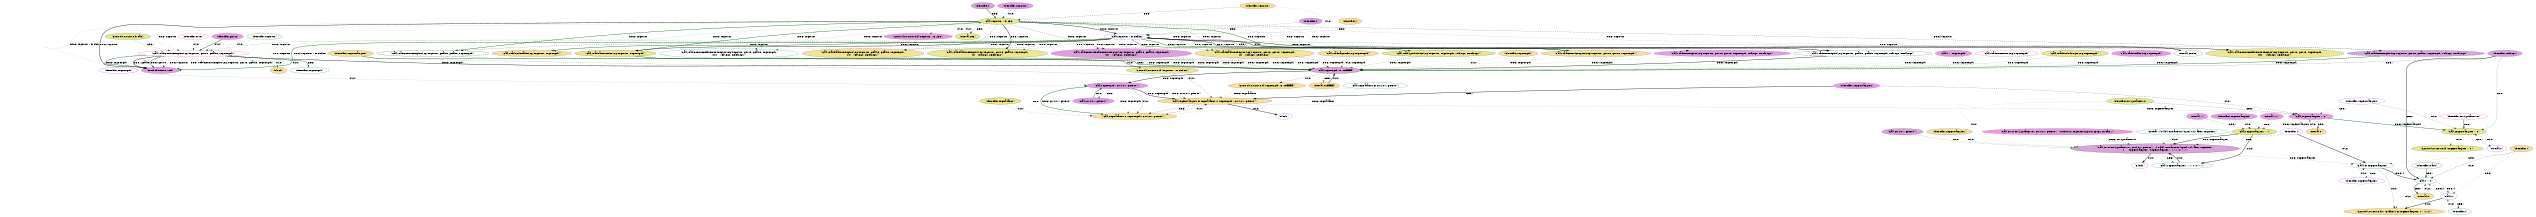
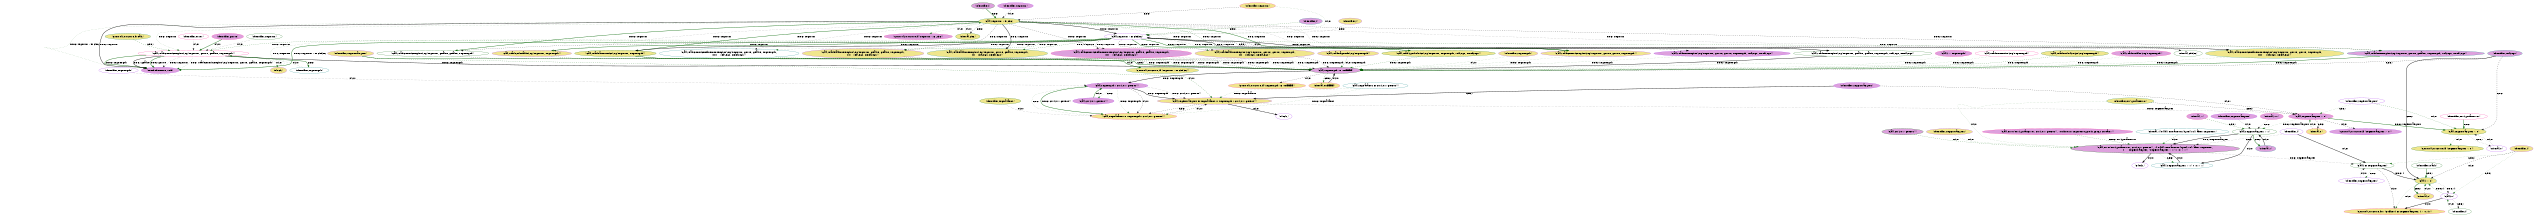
edge "(Literal,65536)" -> "(Call,segNum <= 65536)": style bold -> dashed
node "(Call,segExtraBytes > 1)": fillcolor khaki -> white
node "(ControlStructure,if (segExtraBytes > 0))": added
node "(Literal,1)": added
node "(Call,i > 0)": fillcolor white -> khaki
